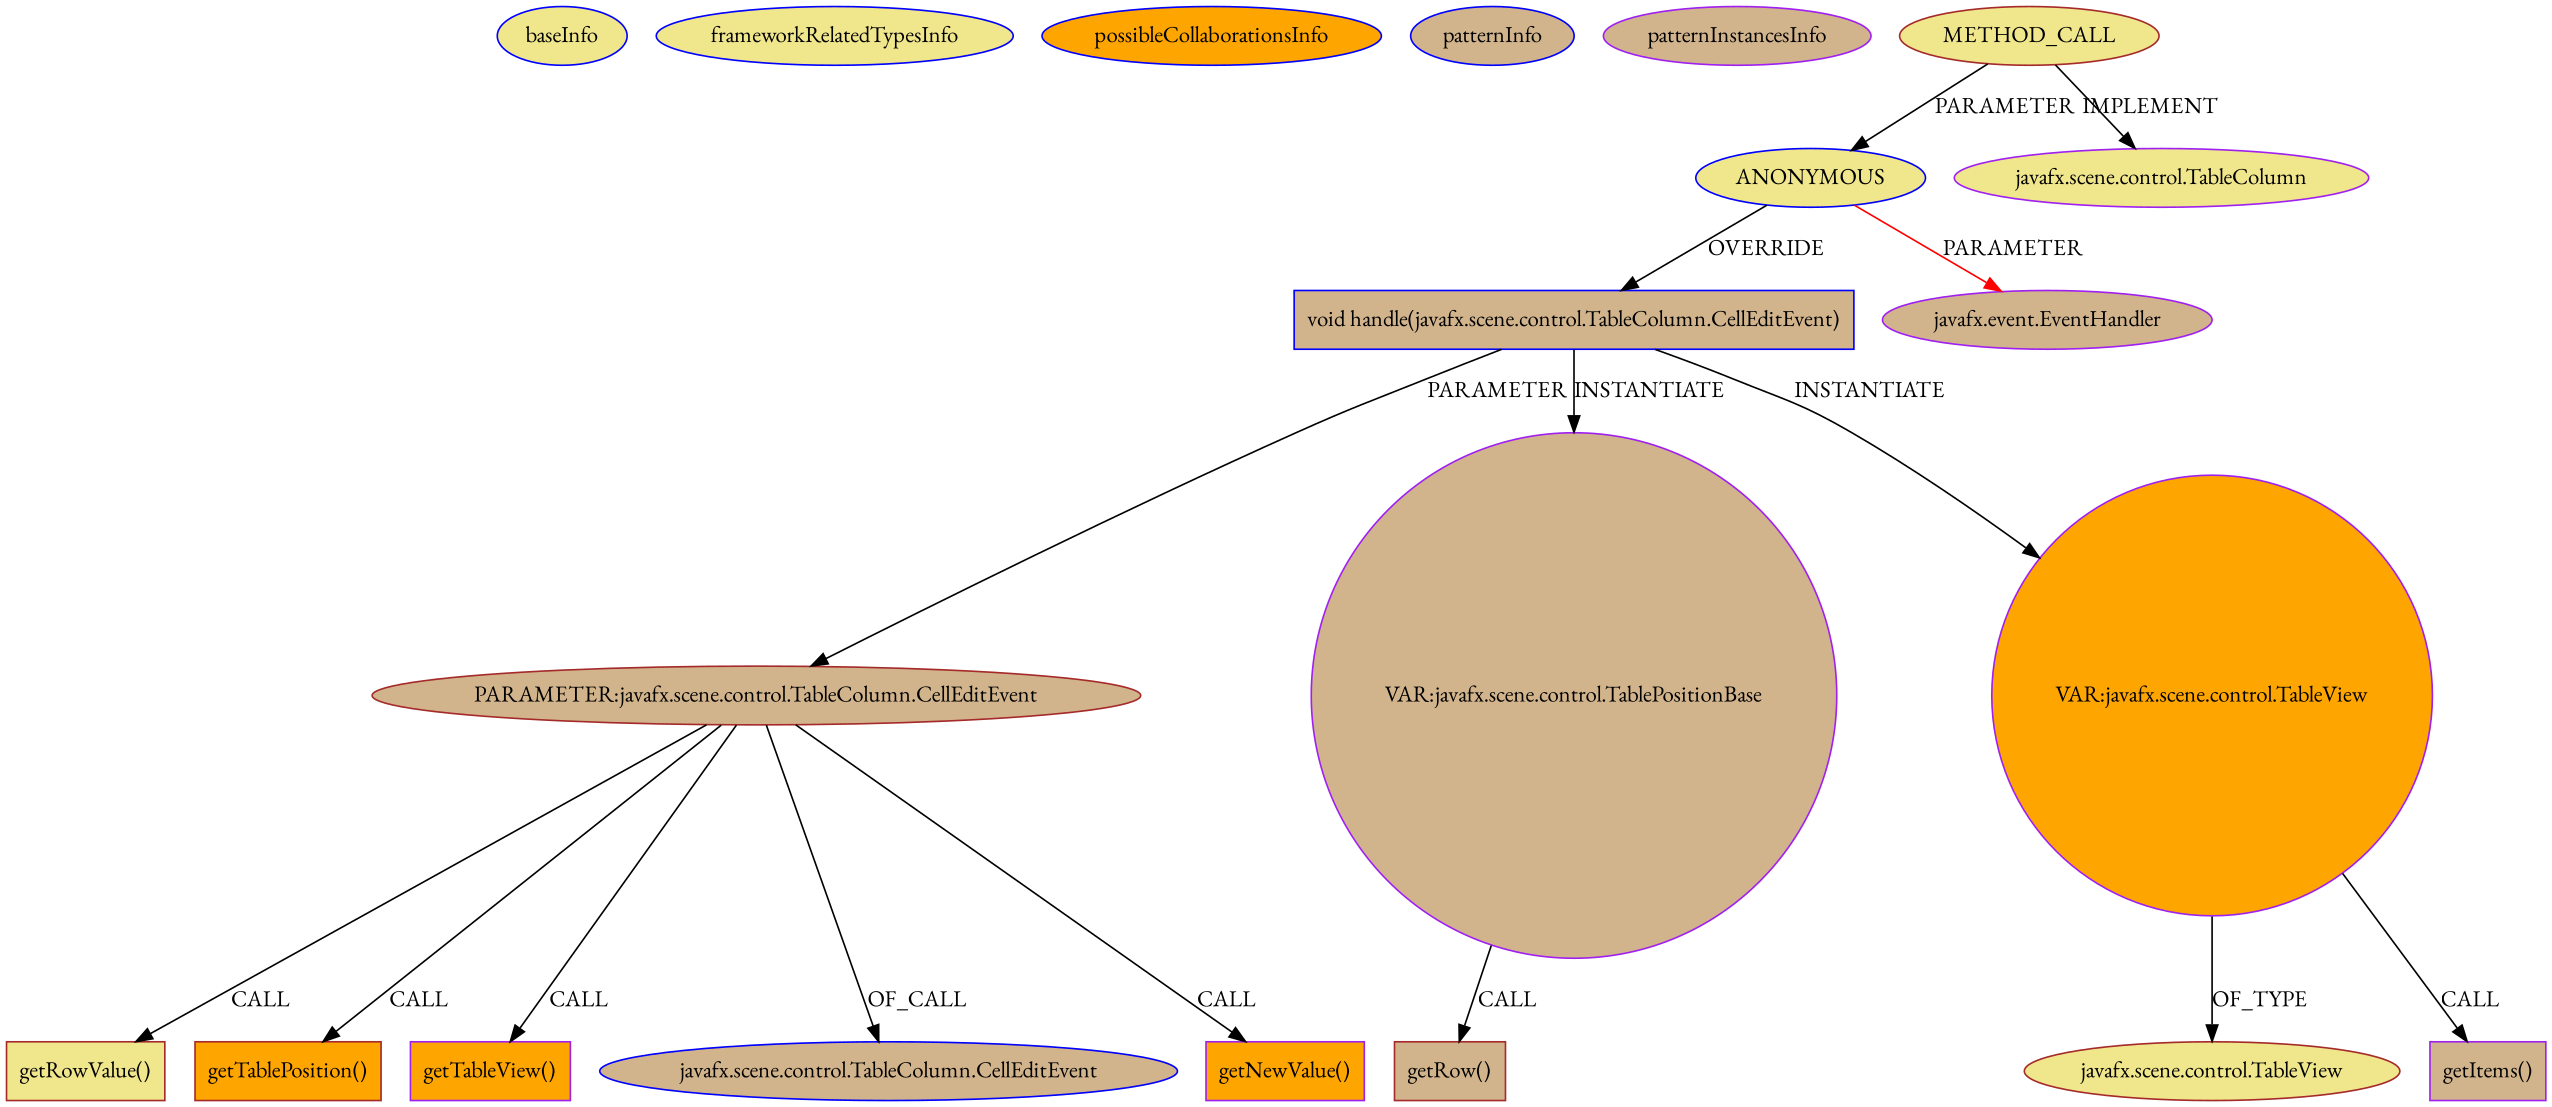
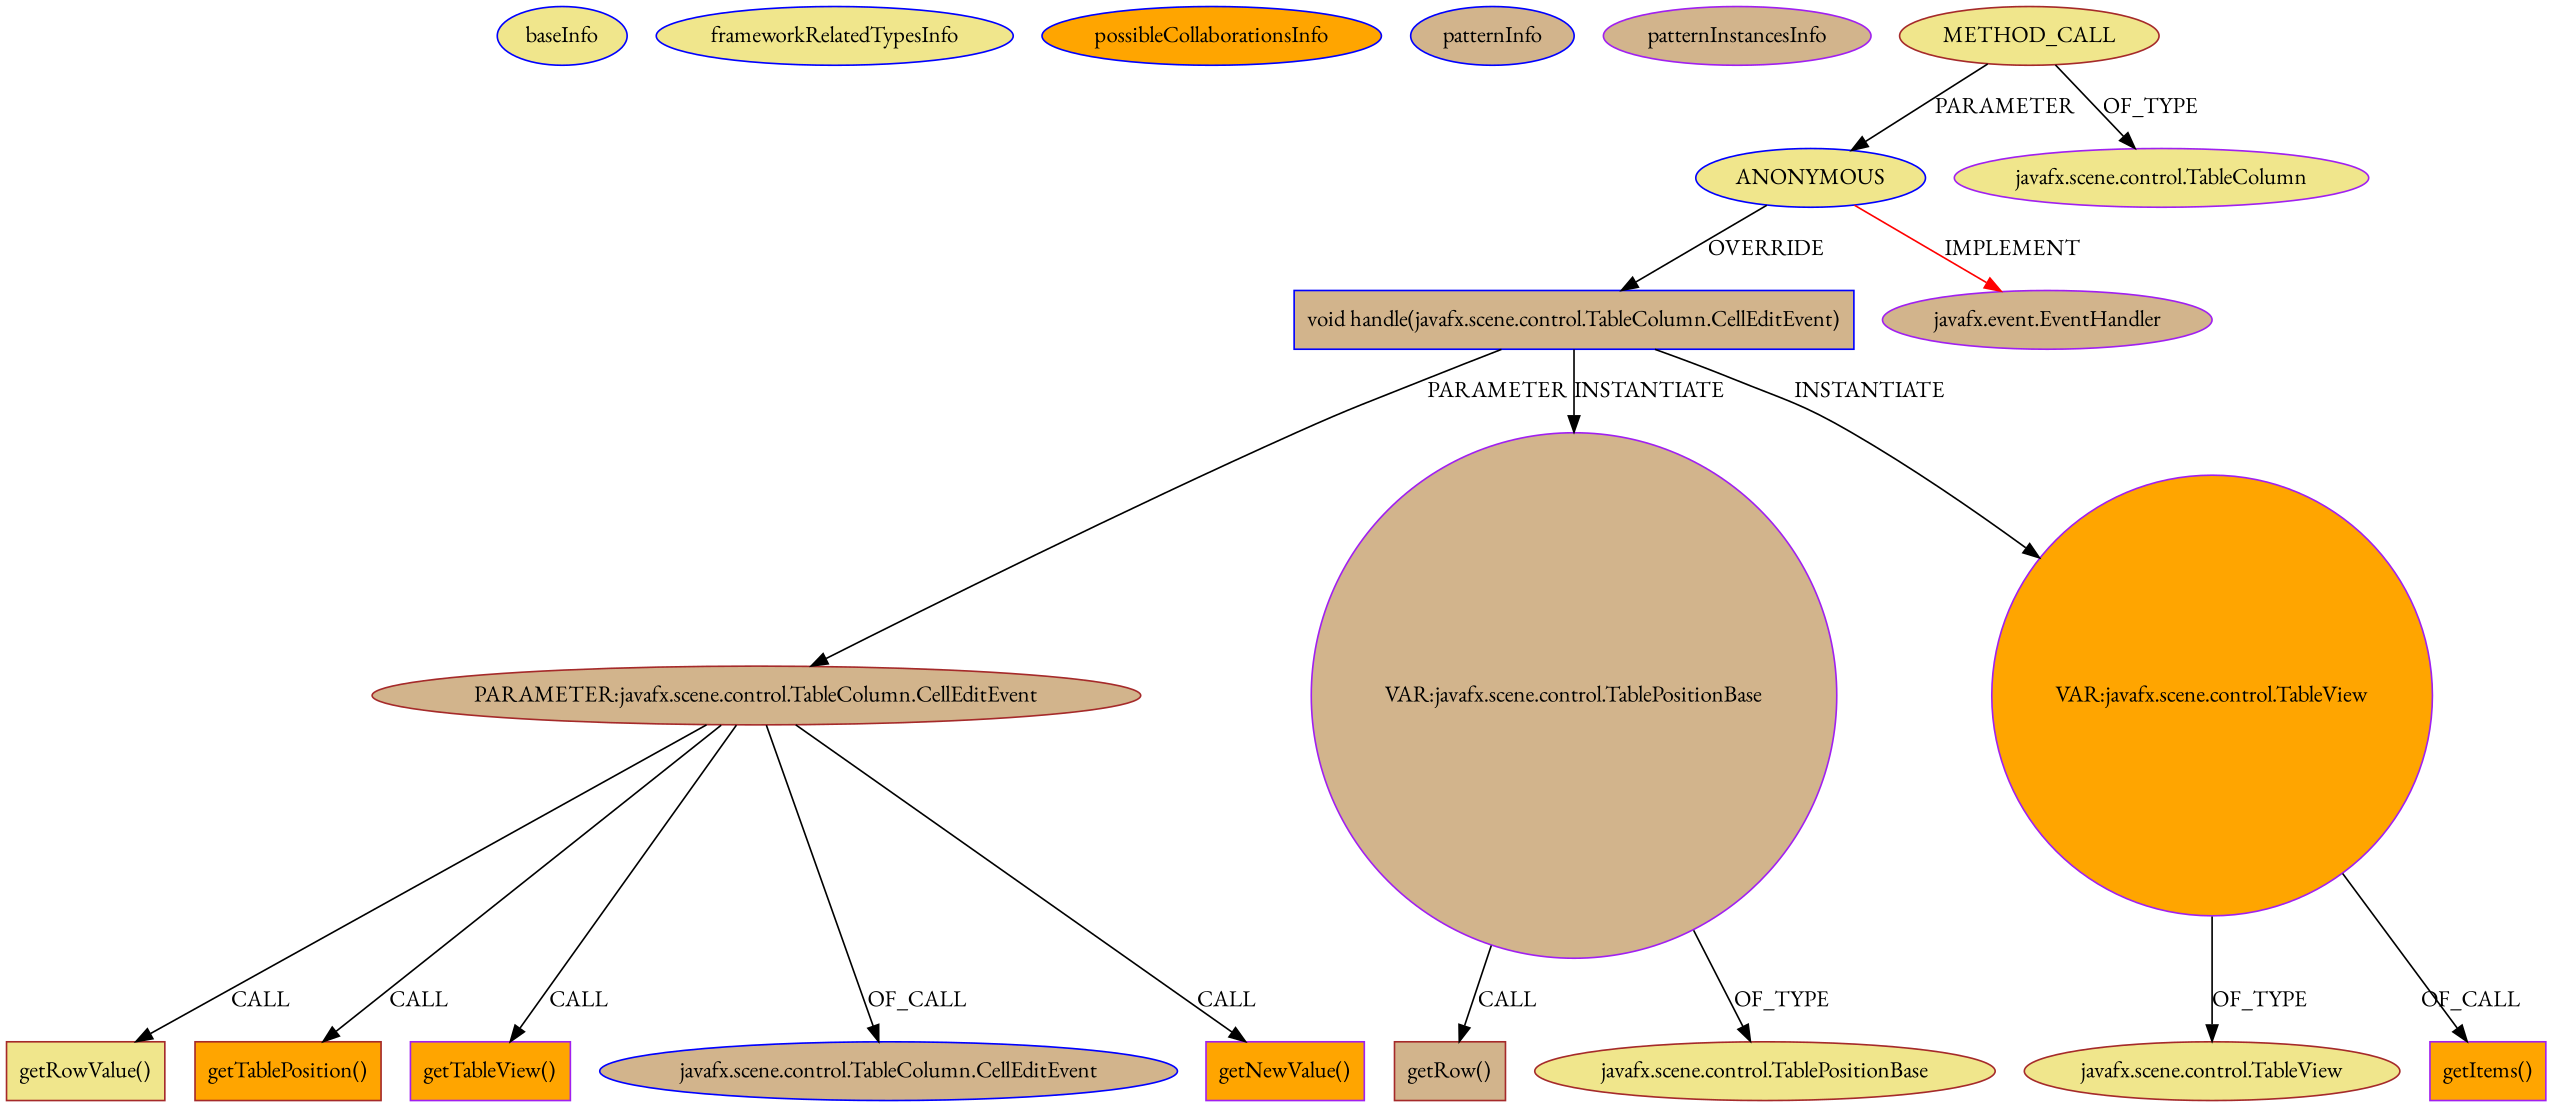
edge "METHOD_CALL" -> "javafx.scene.control.TableColumn": label "IMPLEMENT" -> "OF_TYPE"
edge "ANONYMOUS" -> "javafx.event.EventHandler": label "PARAMETER" -> "IMPLEMENT"
edge "VAR:javafx.scene.control.TableView" -> "getItems()": label "CALL" -> "OF_CALL"
node "javafx.scene.control.TablePositionBase": added
node "getItems()": fillcolor tan -> orange
